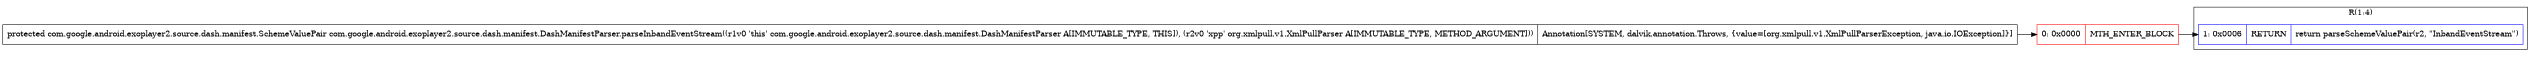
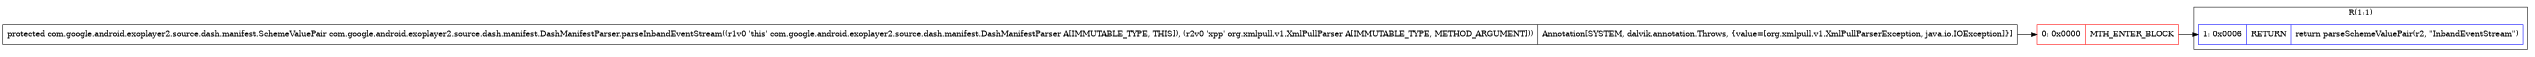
cluster "R(1:4)": label "R(1:4)" -> "R(1:1)"
